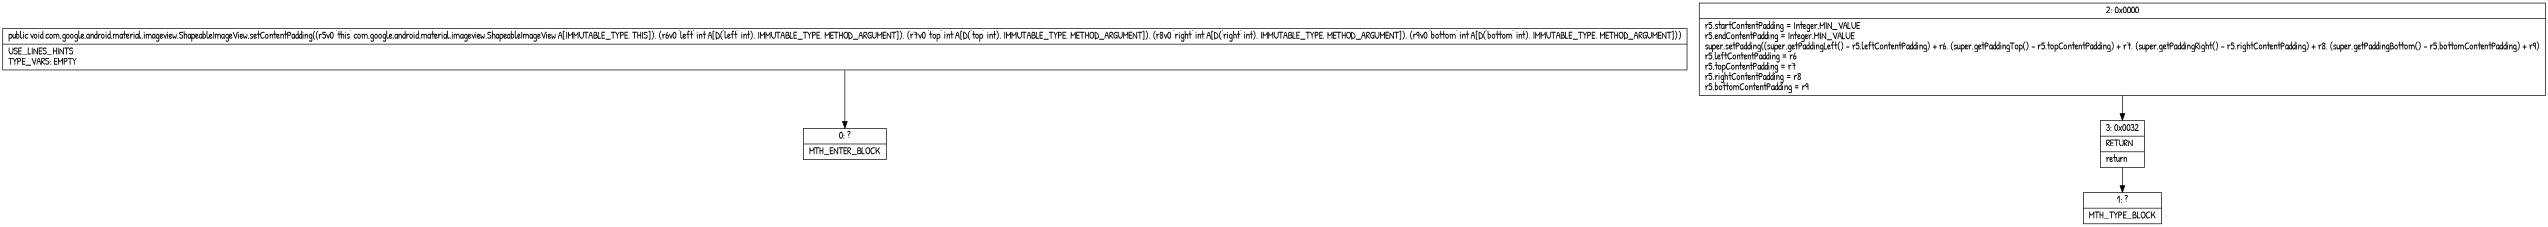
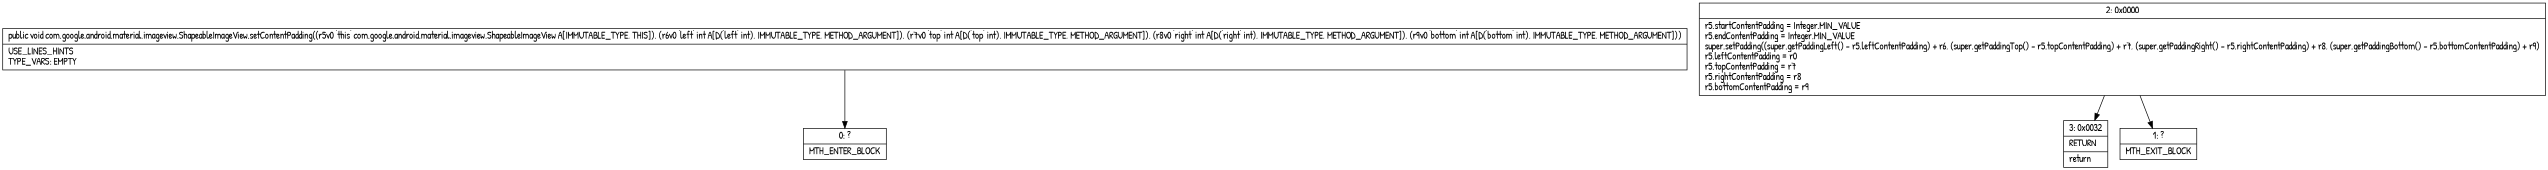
node "2: 0x0000": text "r5.leftContentPadding = r6" -> "r5.leftContentPadding = r0"
edge "3: 0x0032" -> "1: ?": now "2: 0x0000" -> "1: ?"
node "1: ?": text "MTH_TYPE_BLOCK" -> "MTH_EXIT_BLOCK"
